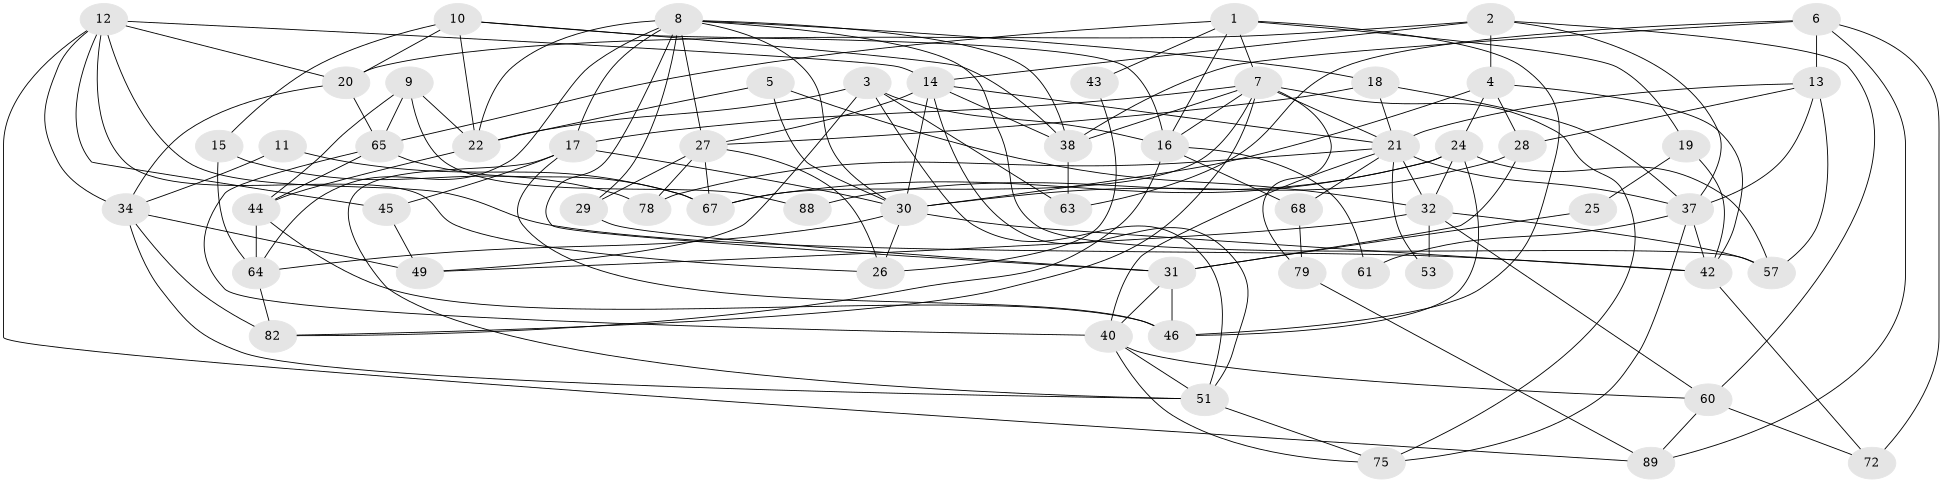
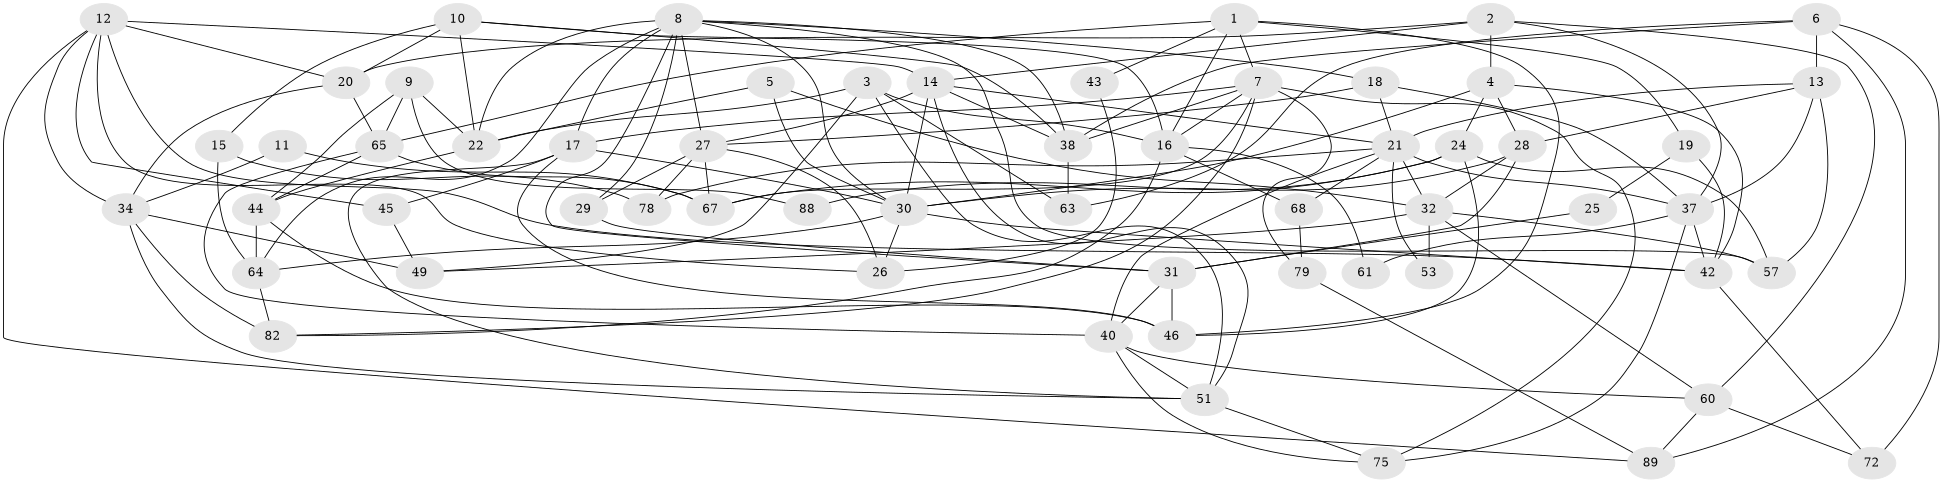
edge "7" -- "21": removed
edge "24" -- "32": now "28" -- "32"
